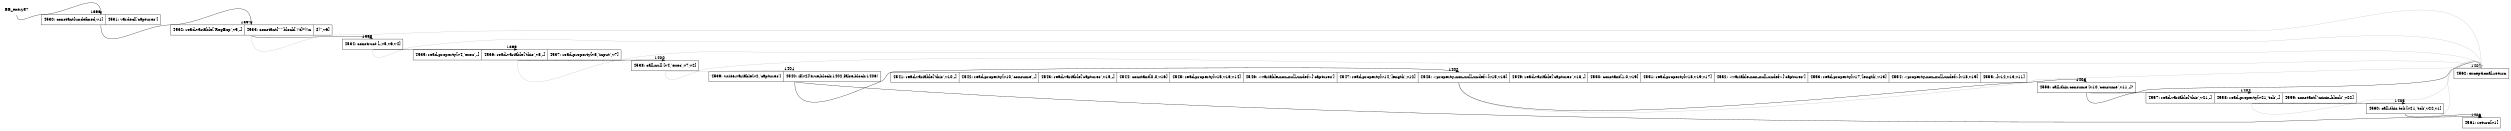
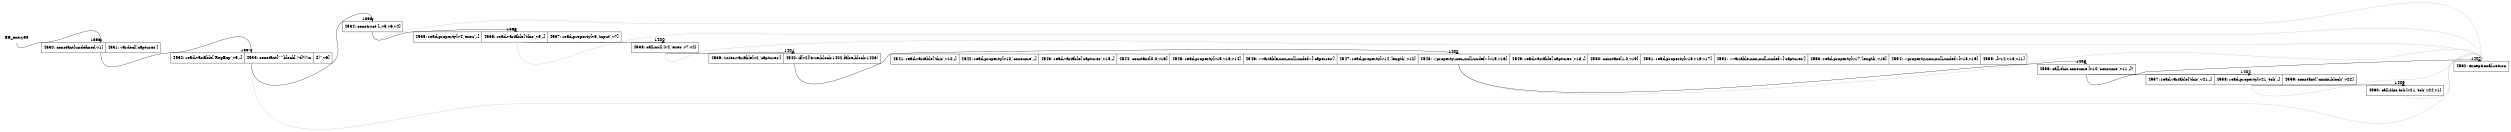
node "BB_entry87": label "BB_entry87" -> "BB_entry83"
edge "4538: call-null [v4,'exec',v7,v2]" -> "4539: write-variable[v2,'captures']": color gray -> black
node "4561: return[v1]": removed
